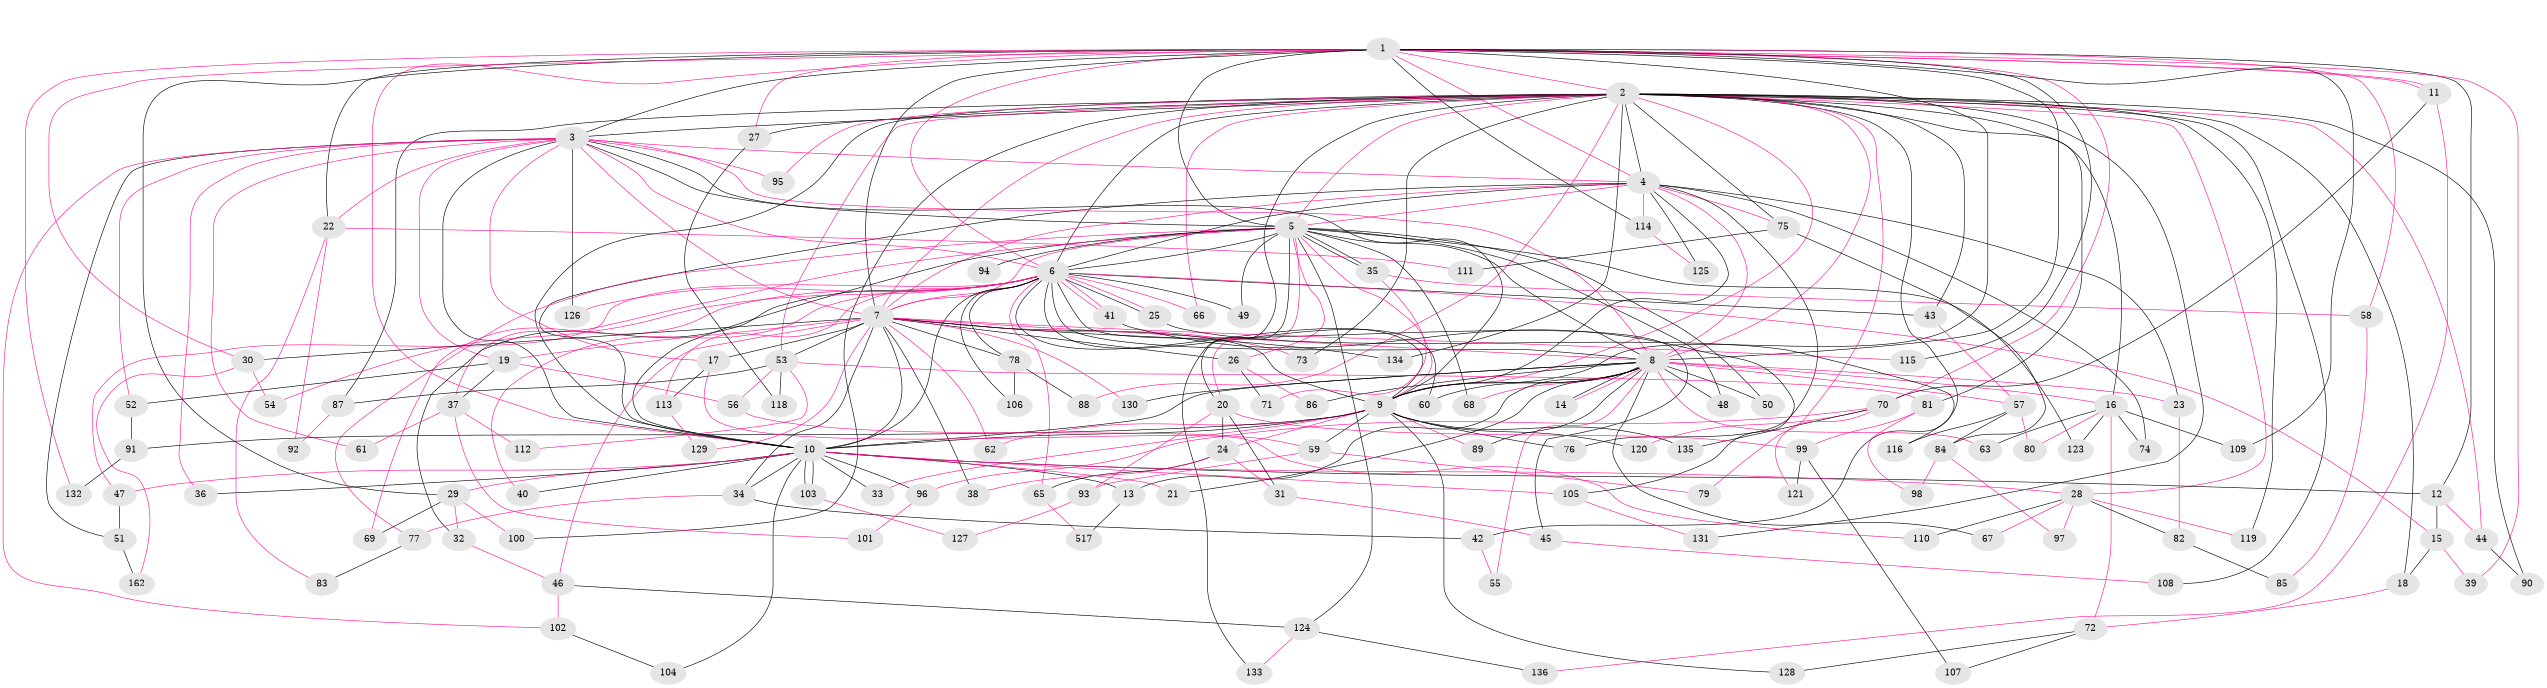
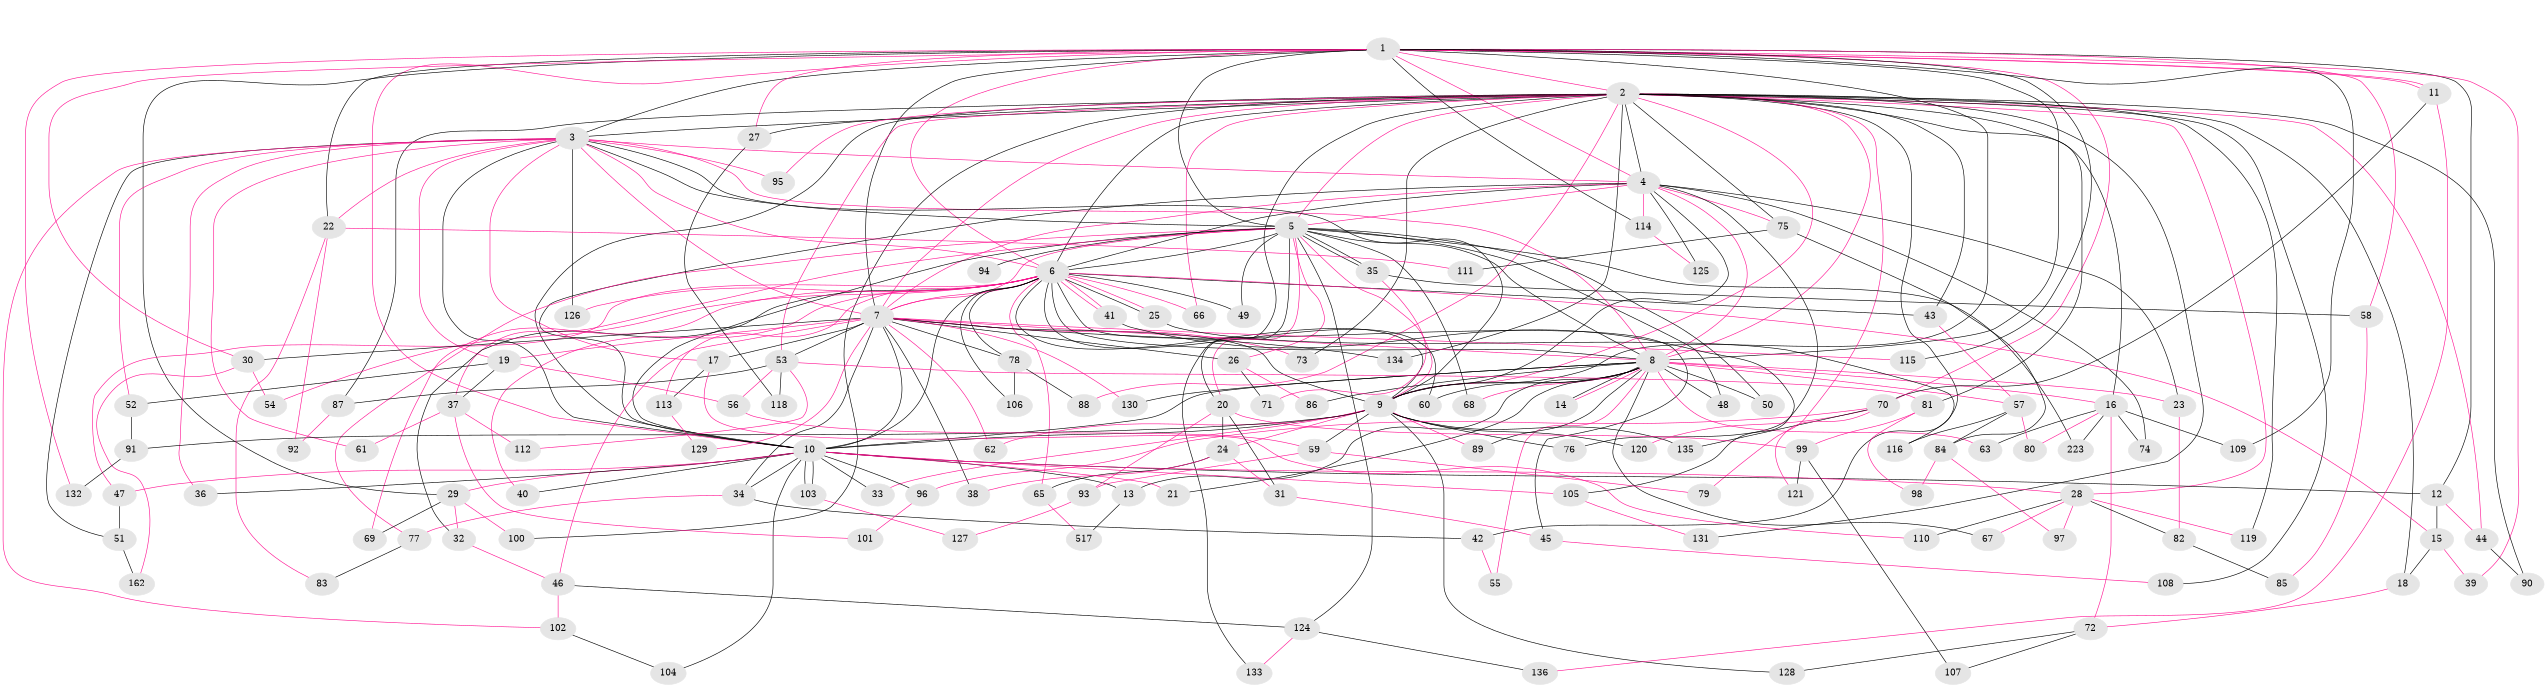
edge "35" -- "58": color deeppink -> black
node "123": label "123" -> "223"
